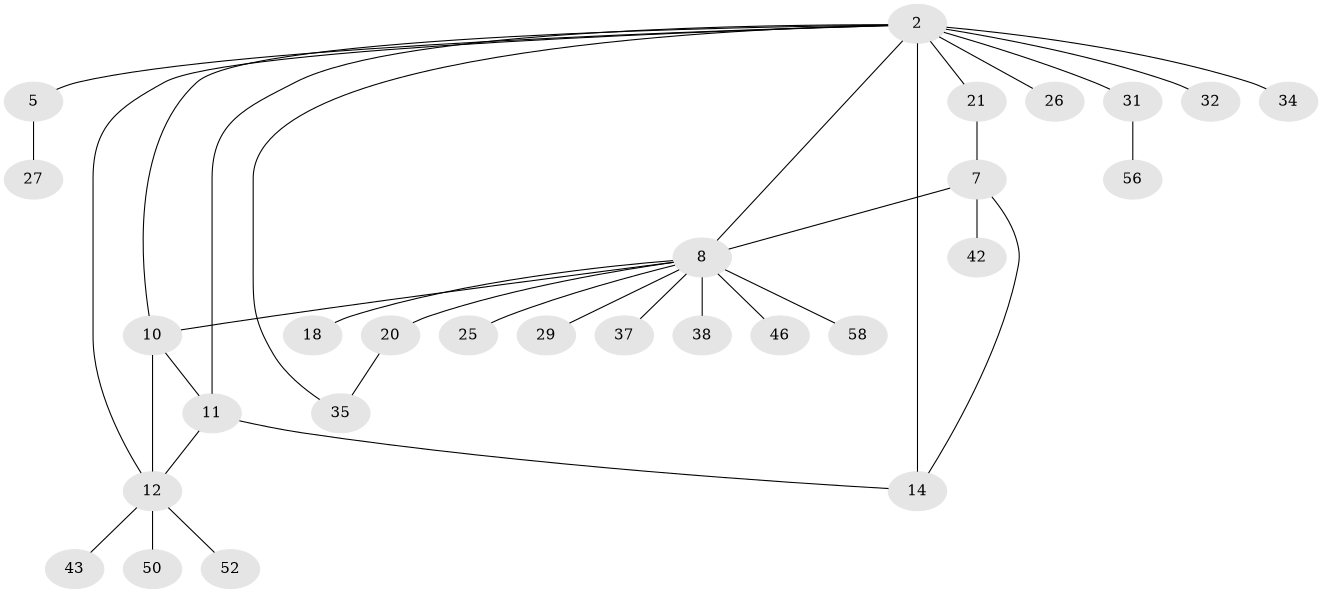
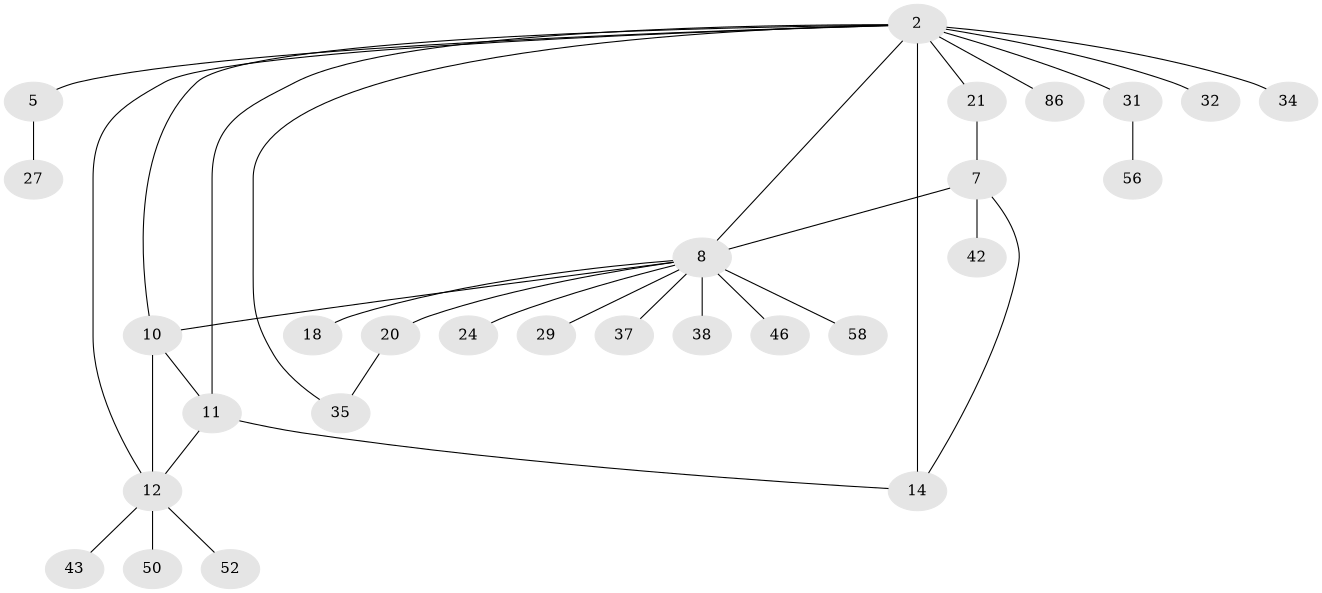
node "26": label "26" -> "86"
node "25": label "25" -> "24"
